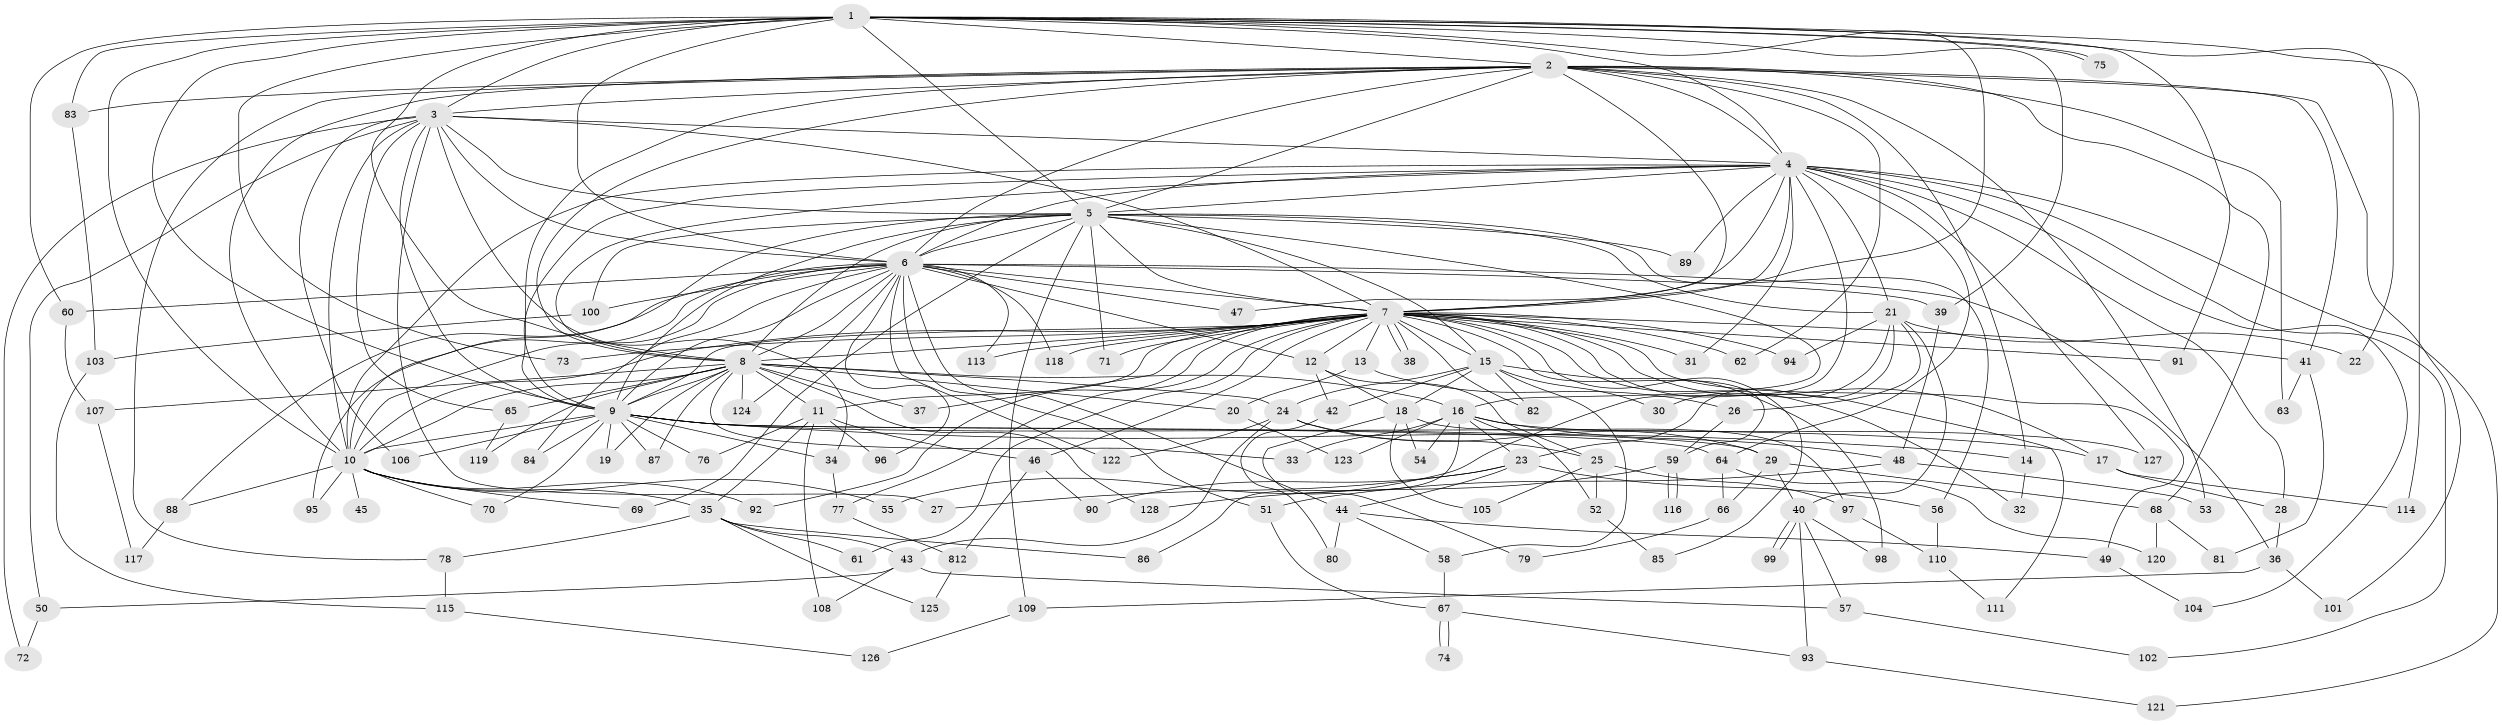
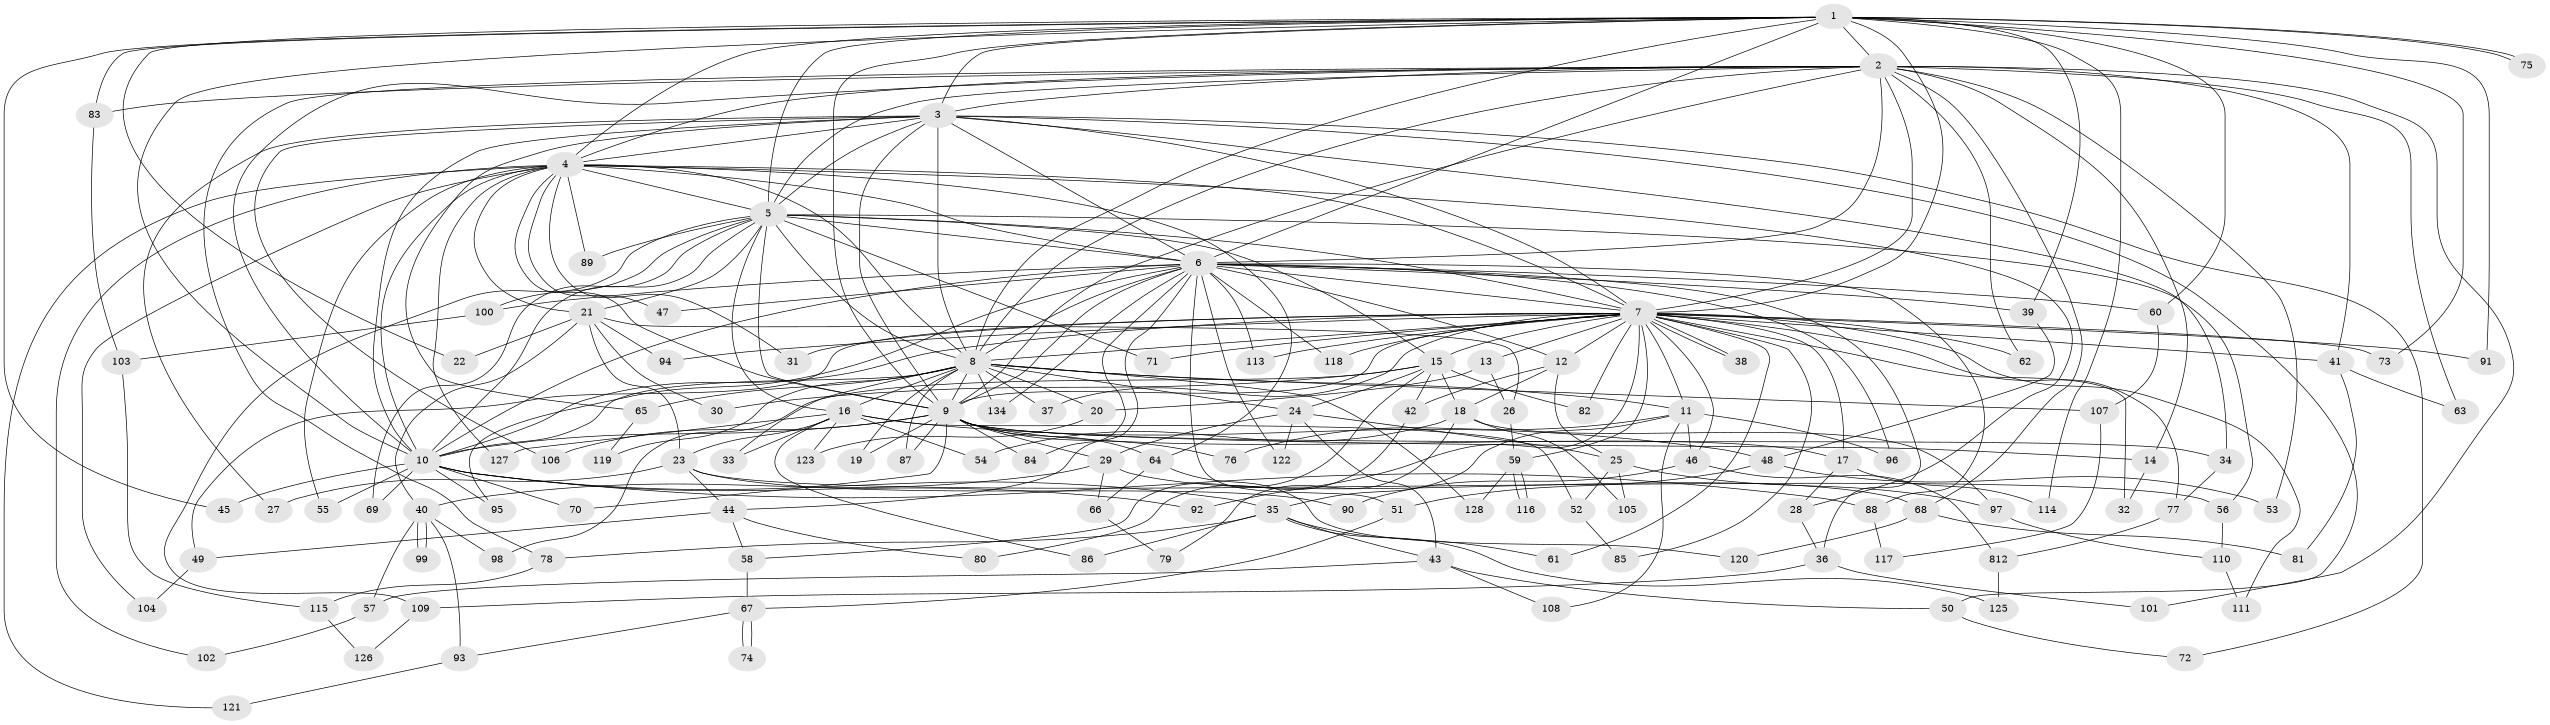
edge "1" -- "45": added
edge "3" -- "8": added
node "124": label "124" -> "134"
